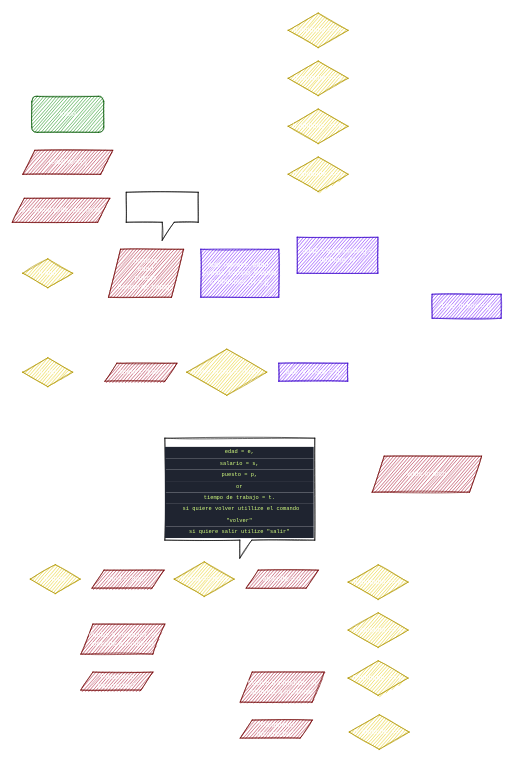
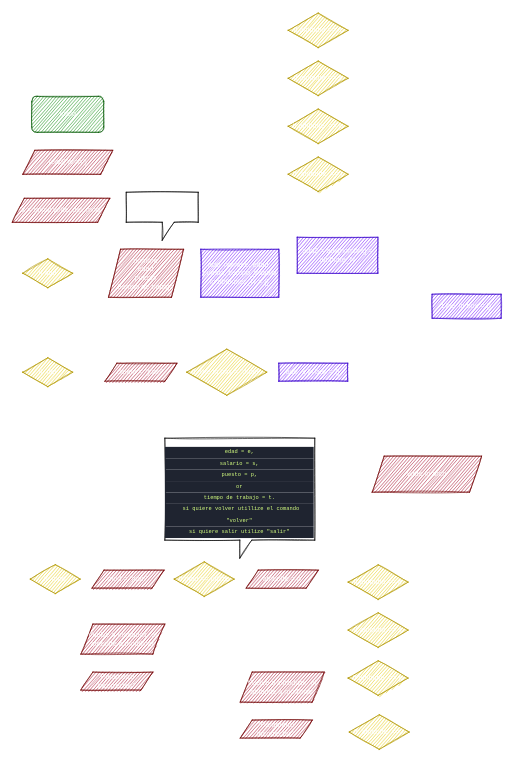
node "if mod == read": label "if mod == read" -> "if mod == utilize"
